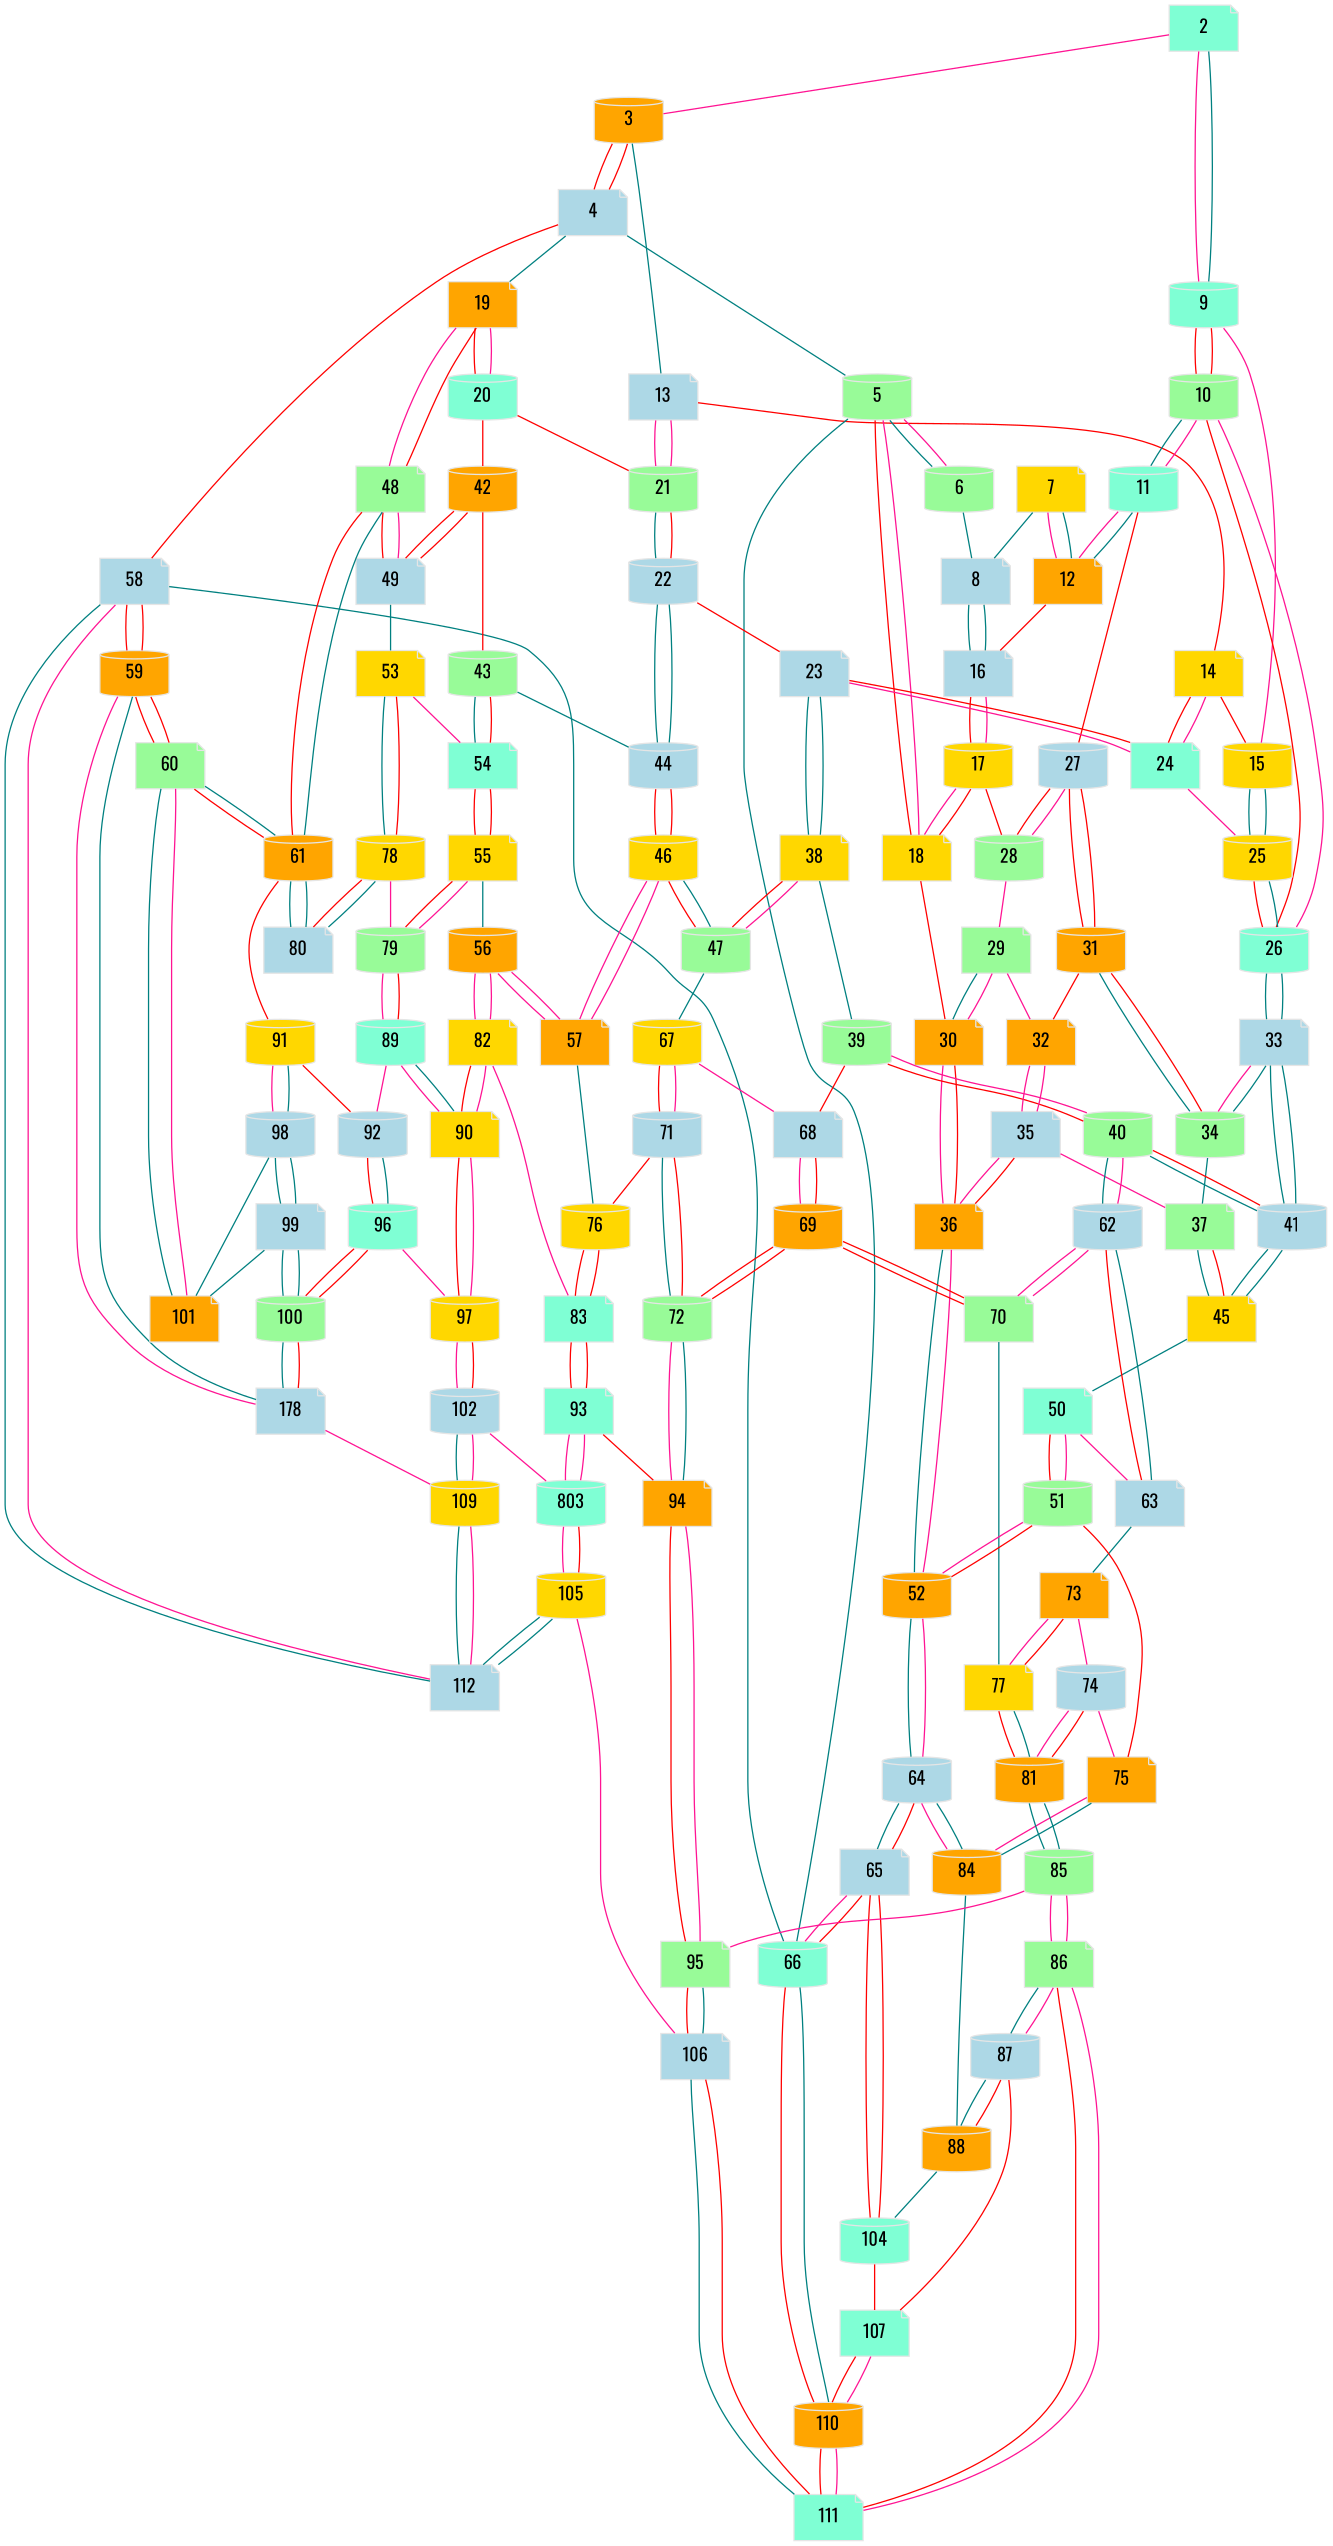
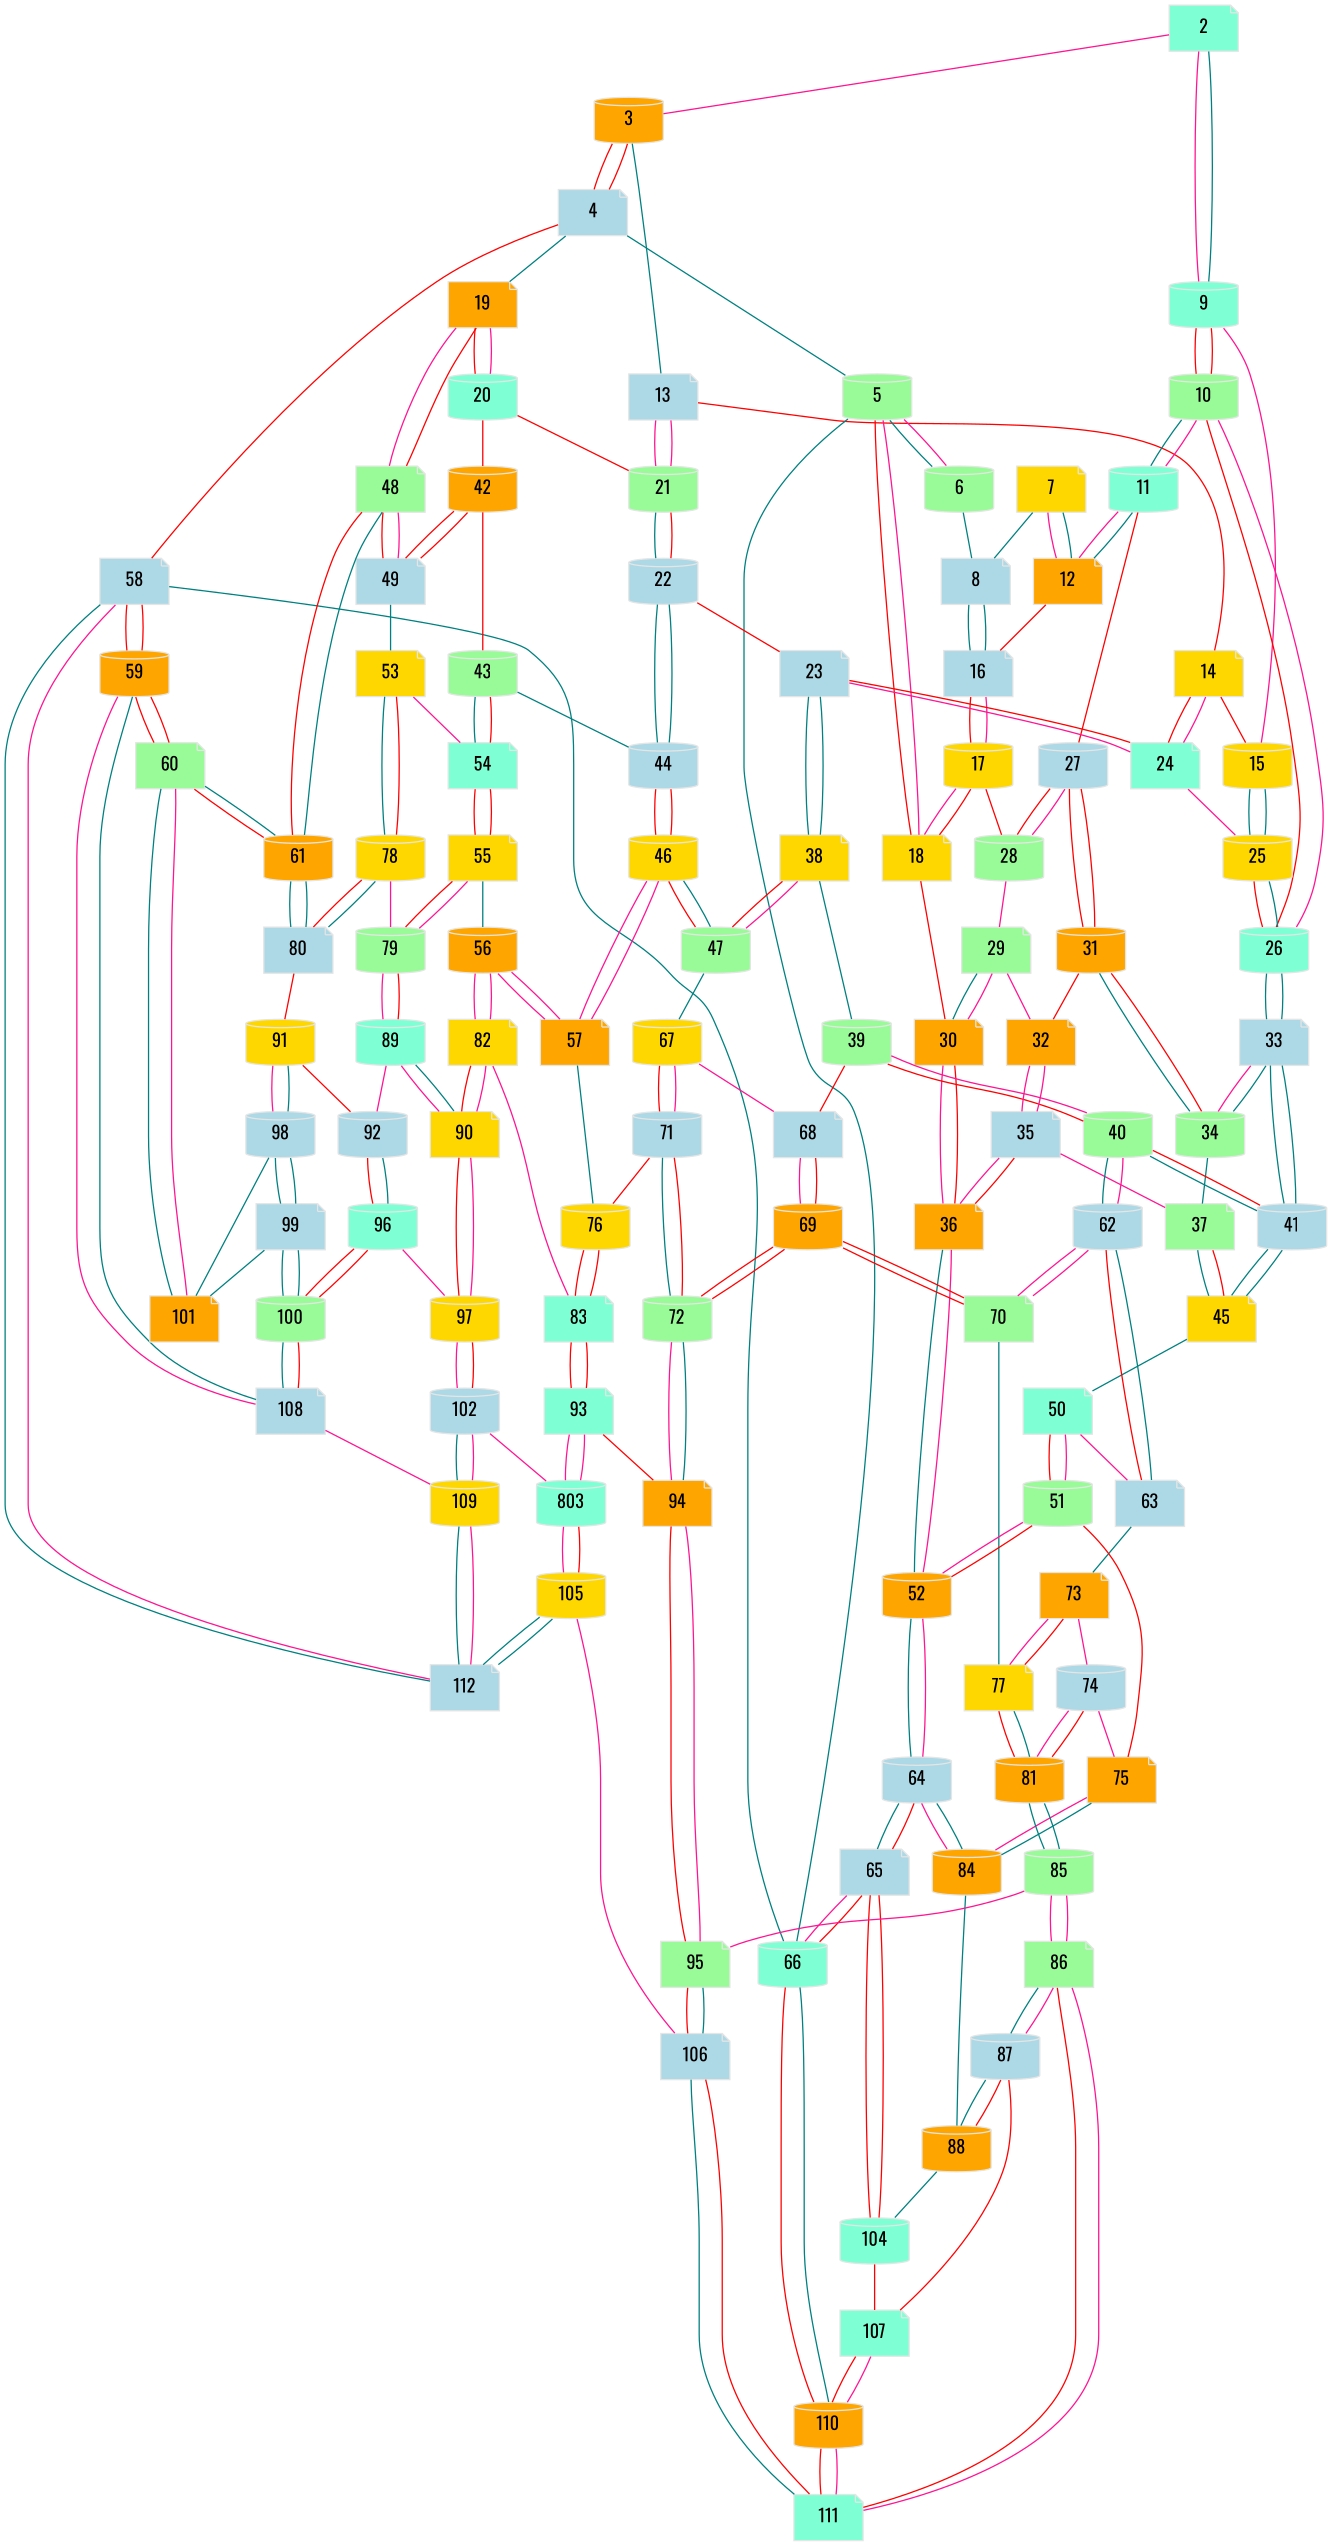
edge "61" -- "91": now "80" -- "91"
node "178": label "178" -> "108"
